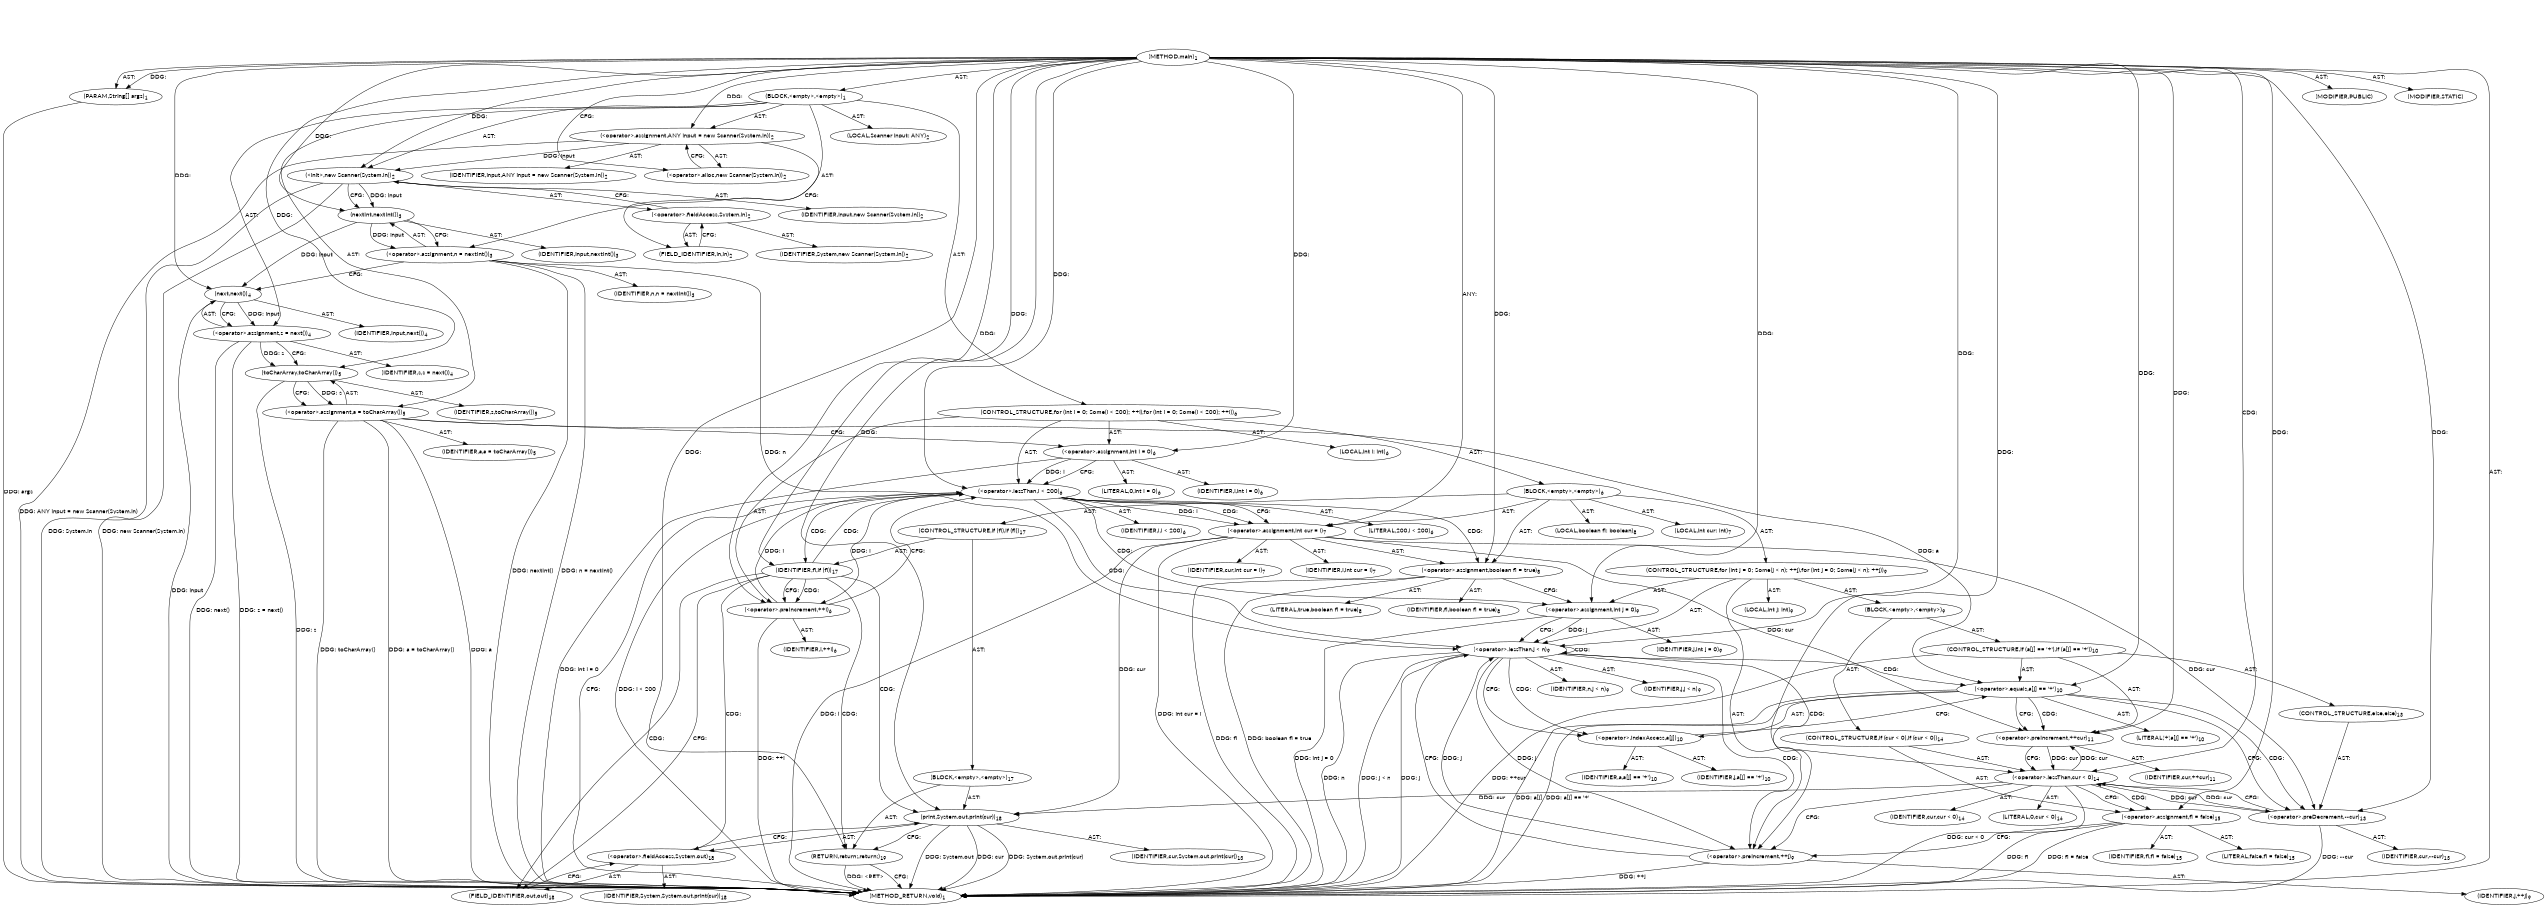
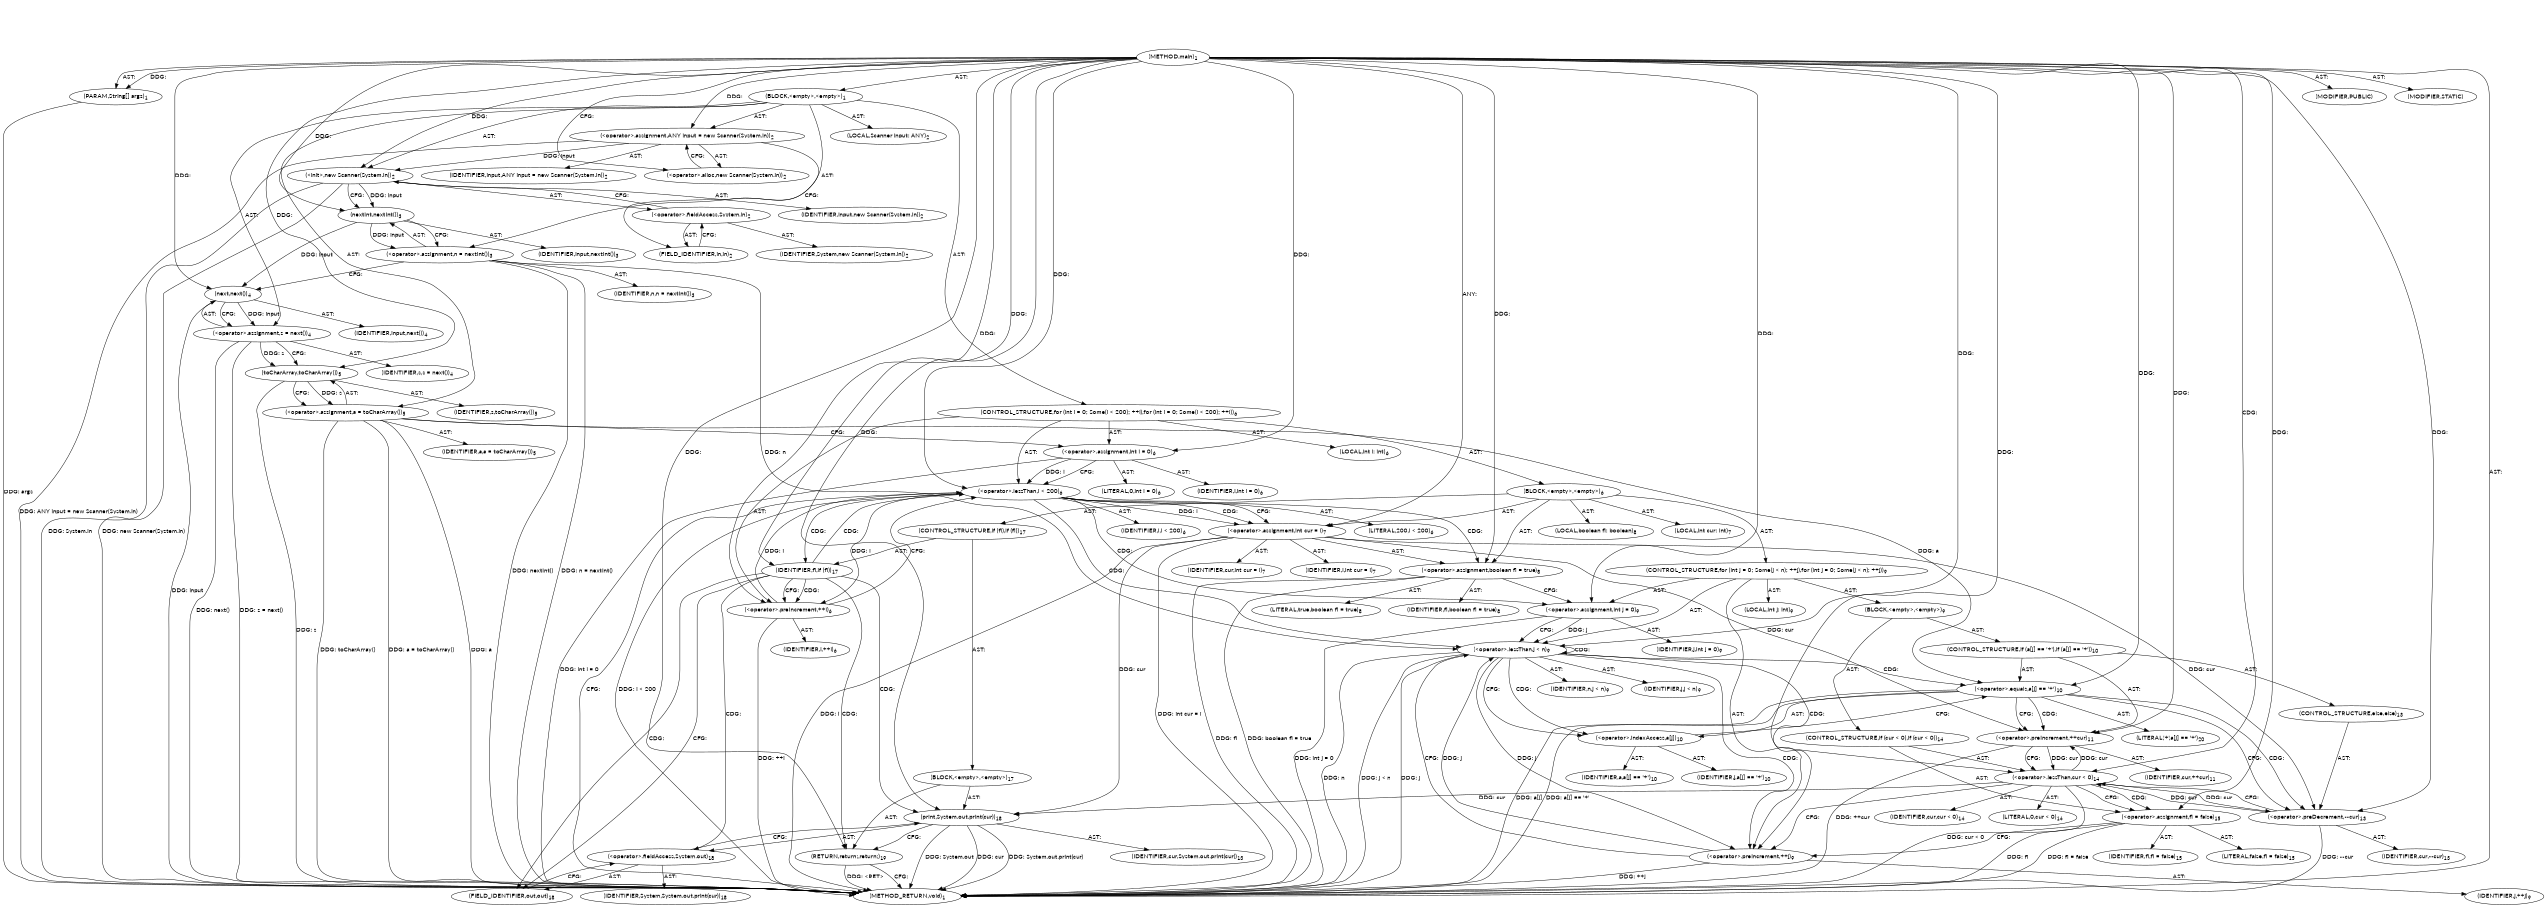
node "(LITERAL,'+',a[j] == '+')": text "10" -> "20"
edge "(CONTROL_STRUCTURE,if (a[j] == '+'),if (a[j] == '+'))" -> "(METHOD_RETURN,void)": now "(<operator>.preIncrement,++cur)" -> "(METHOD_RETURN,void)"
